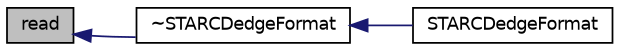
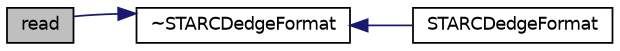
edge "~STARCDedgeFormat" -> "read": reversed
